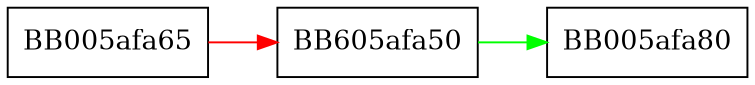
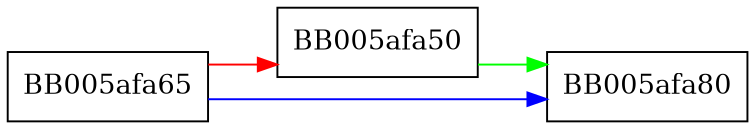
node "BB605afa50": label "BB605afa50" -> "BB005afa50"
edge "BB005afa65" -> "BB005afa80": added
